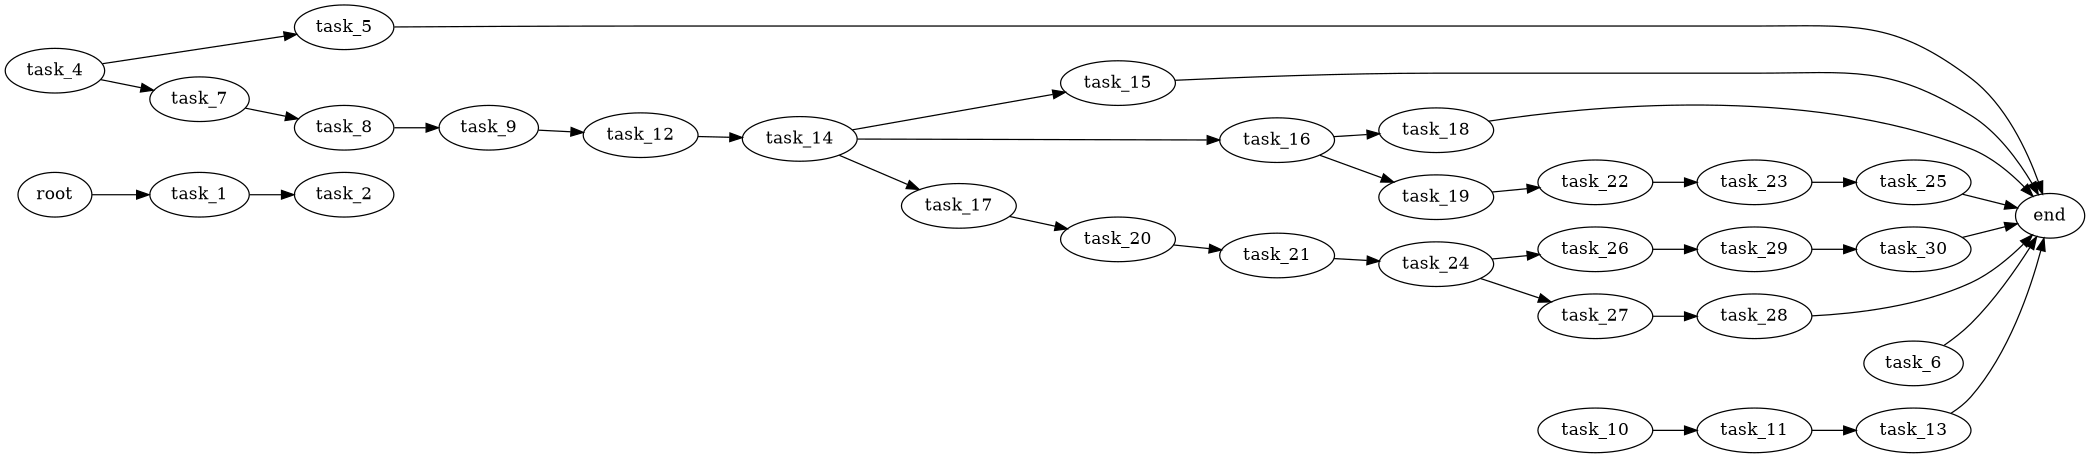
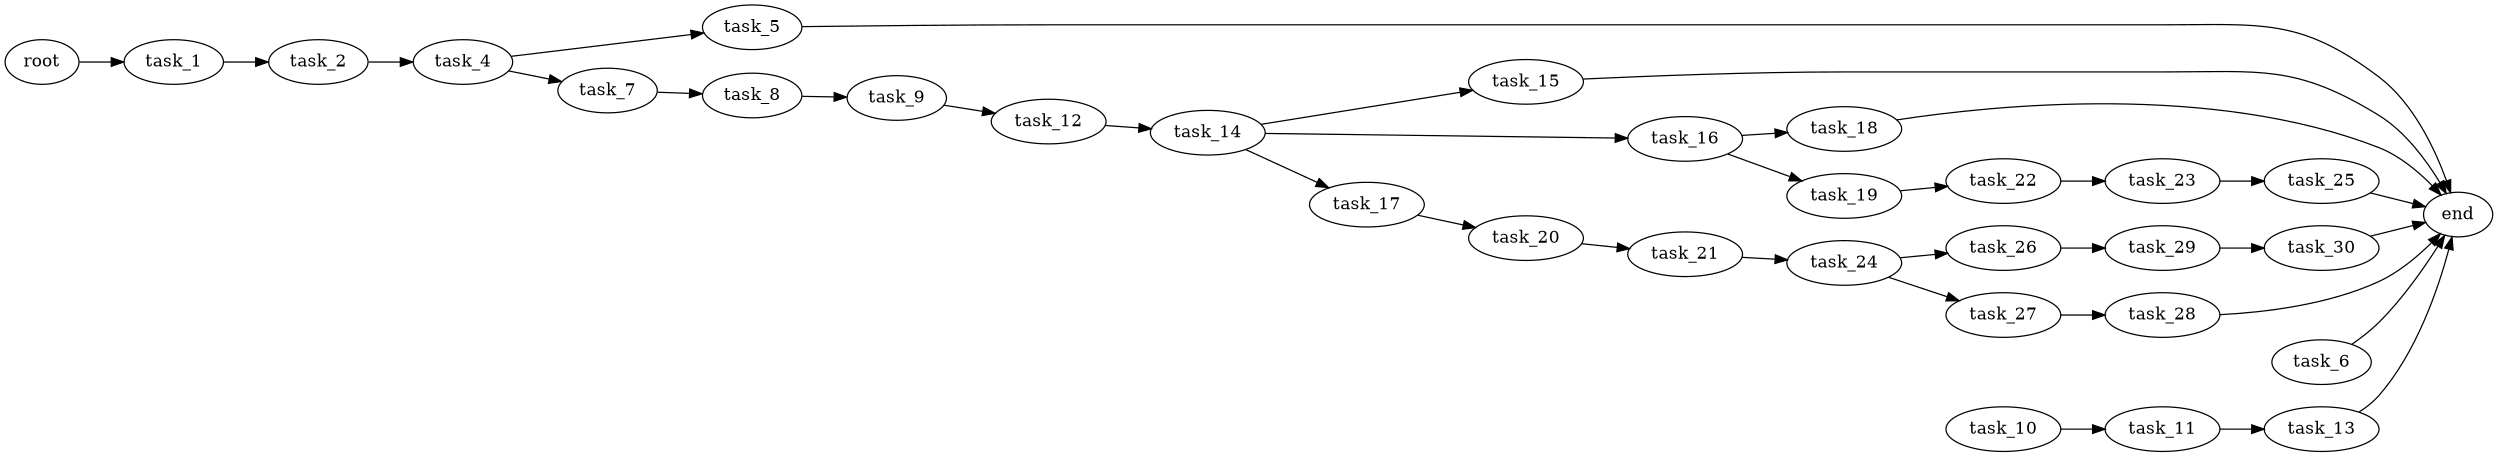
edge "task_2" -> "task_4": added
